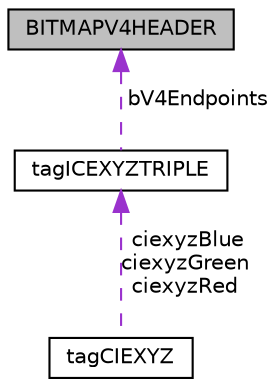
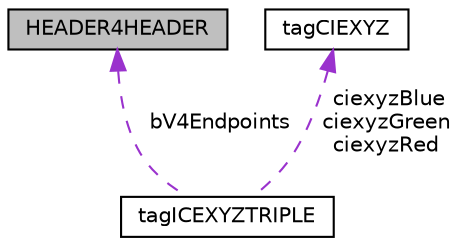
node "BITMAPV4HEADER": label "BITMAPV4HEADER" -> "HEADER4HEADER"
edge "tagCIEXYZ" -> "tagICEXYZTRIPLE": reversed
